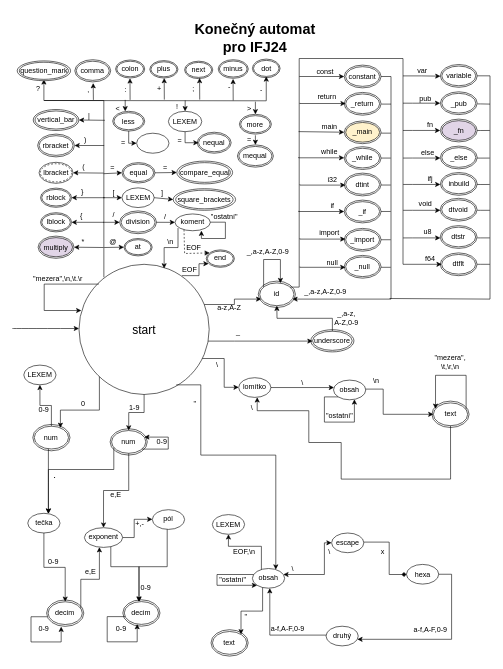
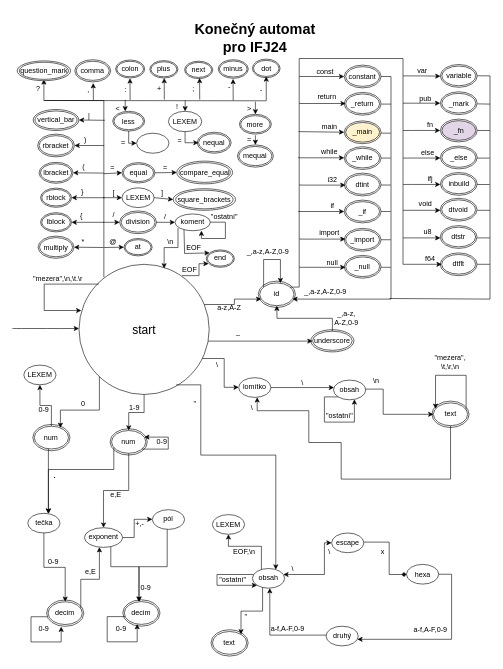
node "_pub": label "_pub" -> "_mark"
node "lbracket": style dashed -> solid
node "multiply": fillcolor #e1d5e7 -> #ffffff
edge "koment" -> "end": style dashed -> solid
